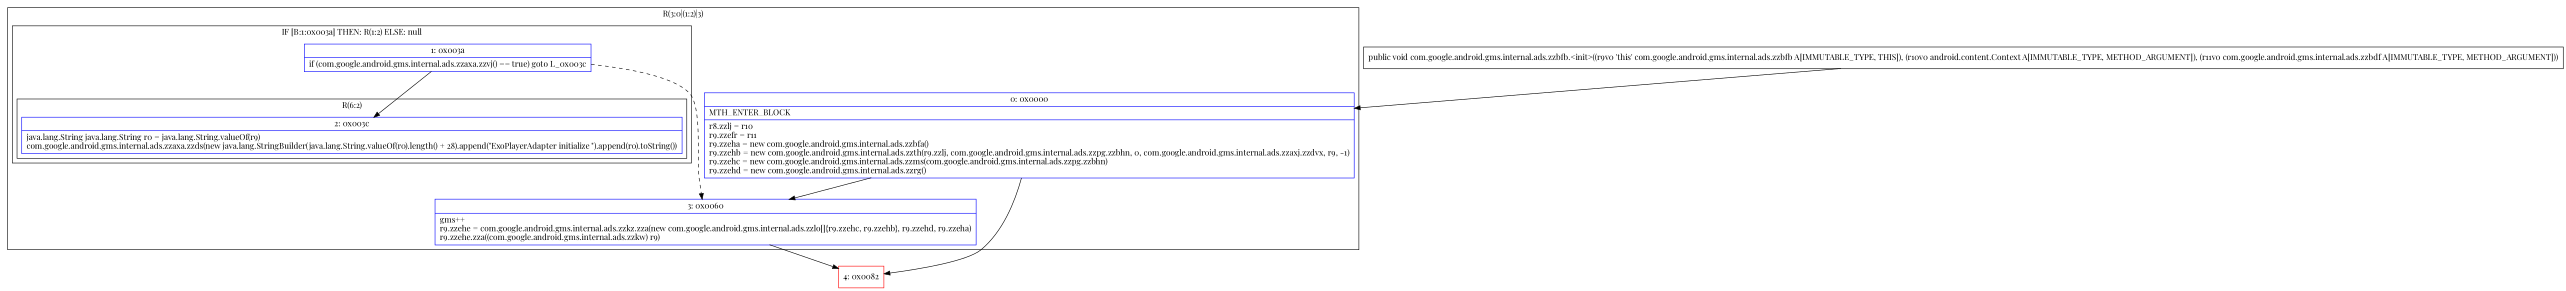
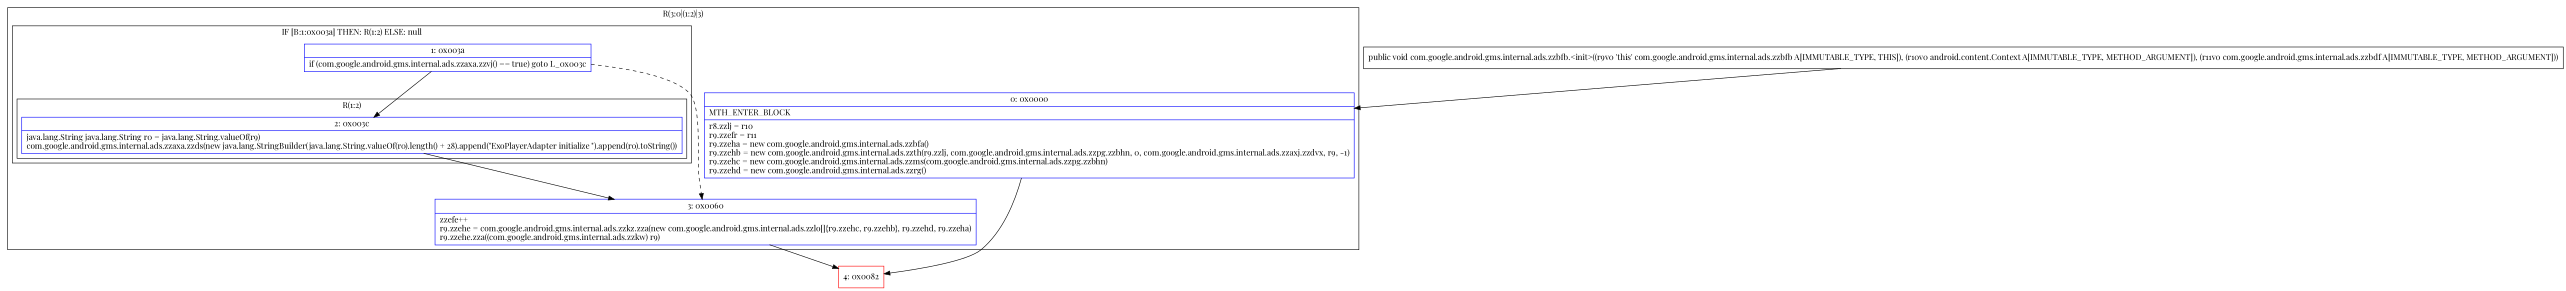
cluster "R(6:2)": label "R(6:2)" -> "R(1:2)"
edge "0: 0x0000" -> "3: 0x0060": now "2: 0x003c" -> "3: 0x0060"
node "3: 0x0060": text "gms++" -> "zzefe++"
